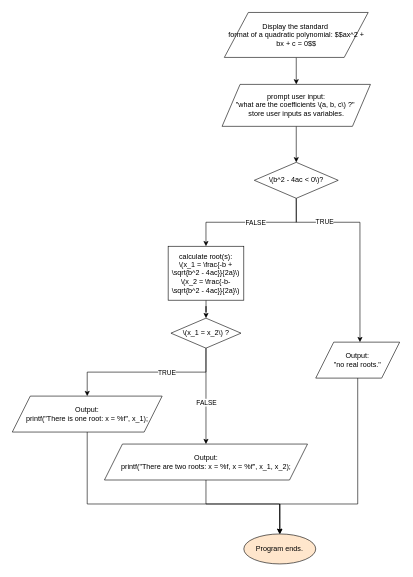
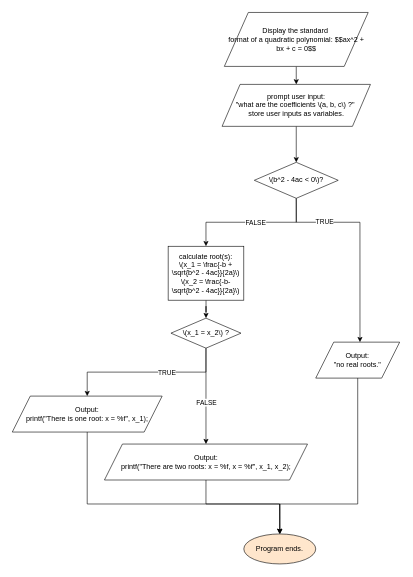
node "Display the standard format of a quadratic polynomial: $$ax^2 + bx + c = 0$$": size 144x45 -> 144x54
